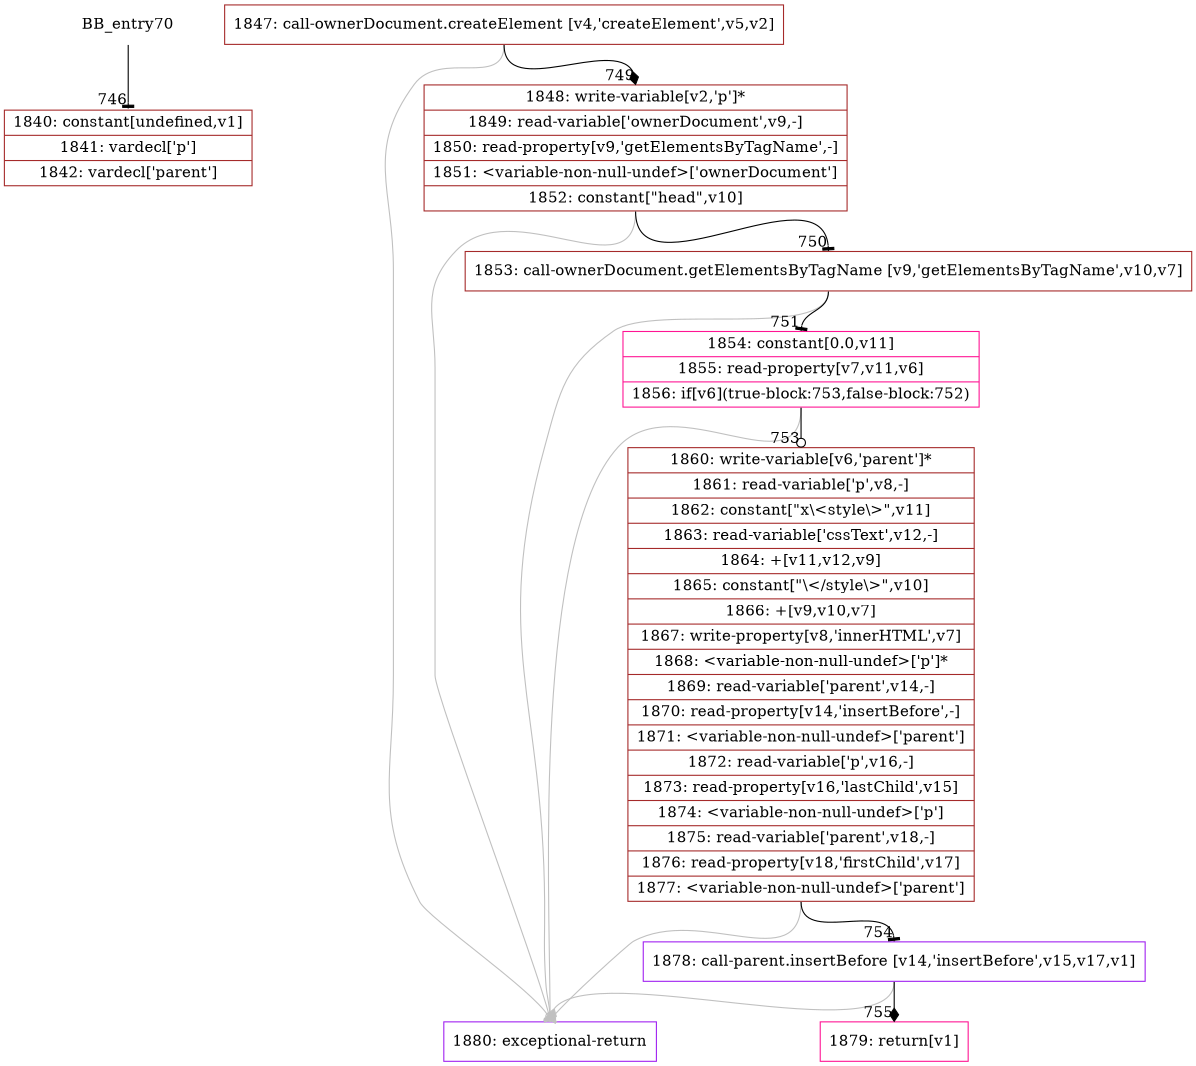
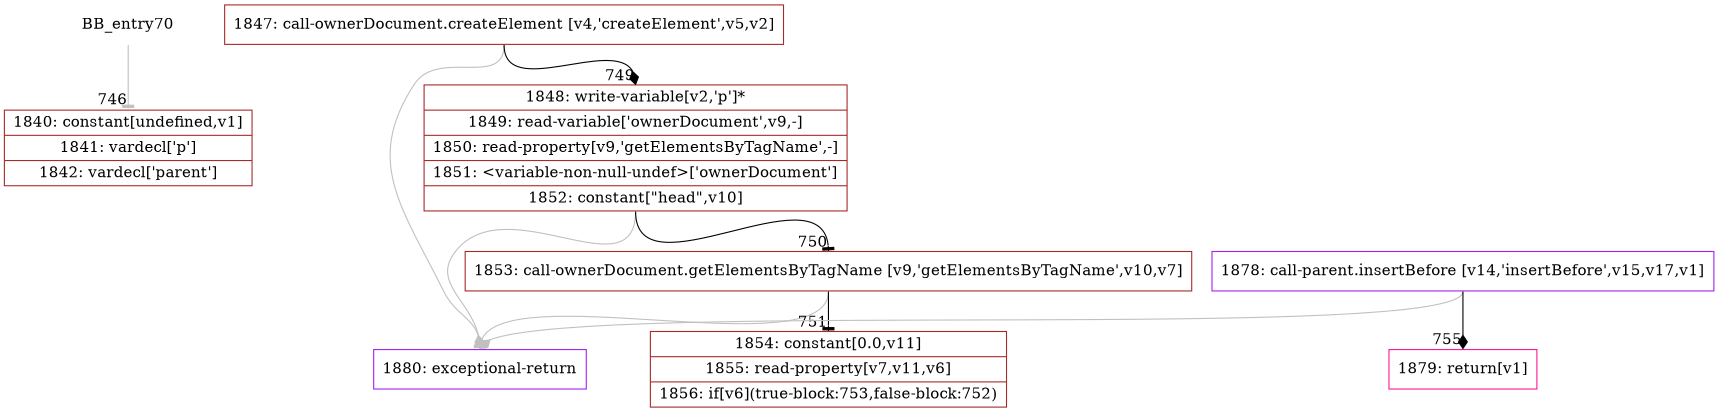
edge "BB_entry70" -> "1840: constant[undefined,v1]": color black -> gray
node "1854: constant[0.0,v11]": color deeppink -> brown
edge "1848: write-variable[v2,'p']*" -> "1880: exceptional-return": arrowhead tee -> diamond
edge "1854: constant[0.0,v11]" -> "1880: exceptional-return": removed
node "1860: write-variable[v6,'parent']*": removed
